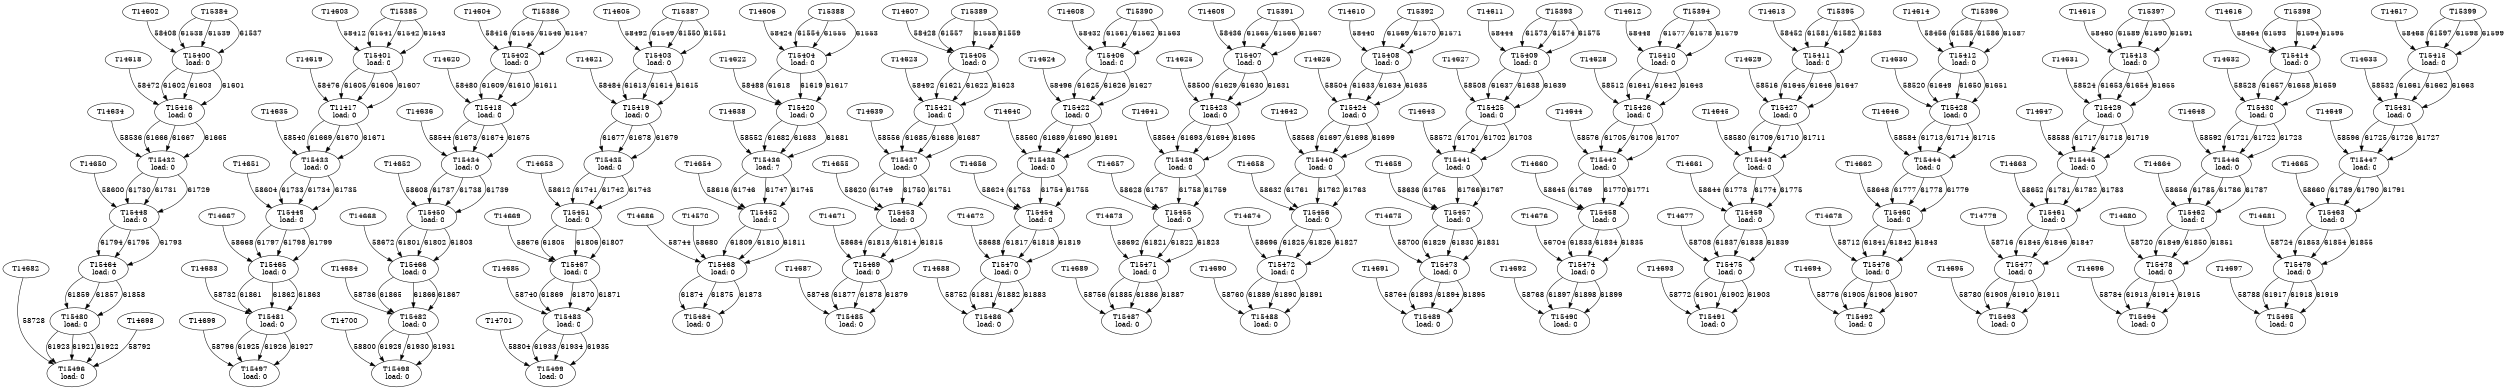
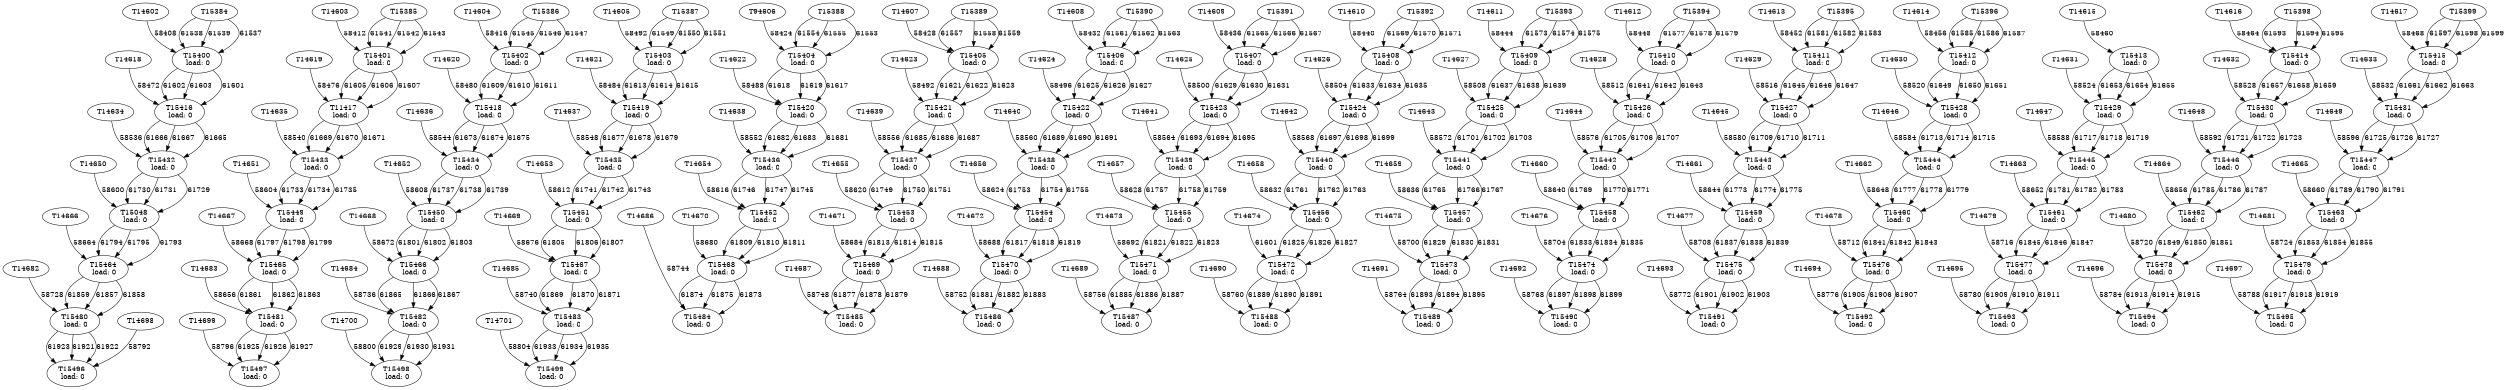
node "T14606": label "T14606" -> "T94606"
node "T15397": removed
node "T14637": added
node "T15436 load: 7": label "T15436 load: 7" -> "T15436 load: 0"
edge "T14660" -> "T15458 load: 0": label "58645" -> "58640"
node "T14666": added
node "T15448 load: 0": label "T15448 load: 0" -> "T15048 load: 0"
node "T14570": label "T14570" -> "T14670"
node "T14779": label "T14779" -> "T14679"
edge "T14674" -> "T15472 load: 0": label "58696" -> "61601"
edge "T14676" -> "T15474 load: 0": label "56704" -> "58704"
edge "T14686" -> "T15468 load: 0": now "T14686" -> "T15484 load: 0"
edge "T14683" -> "T15481 load: 0": label "58732" -> "58656"
edge "T14682" -> "T15496 load: 0": now "T14682" -> "T15480 load: 0"
